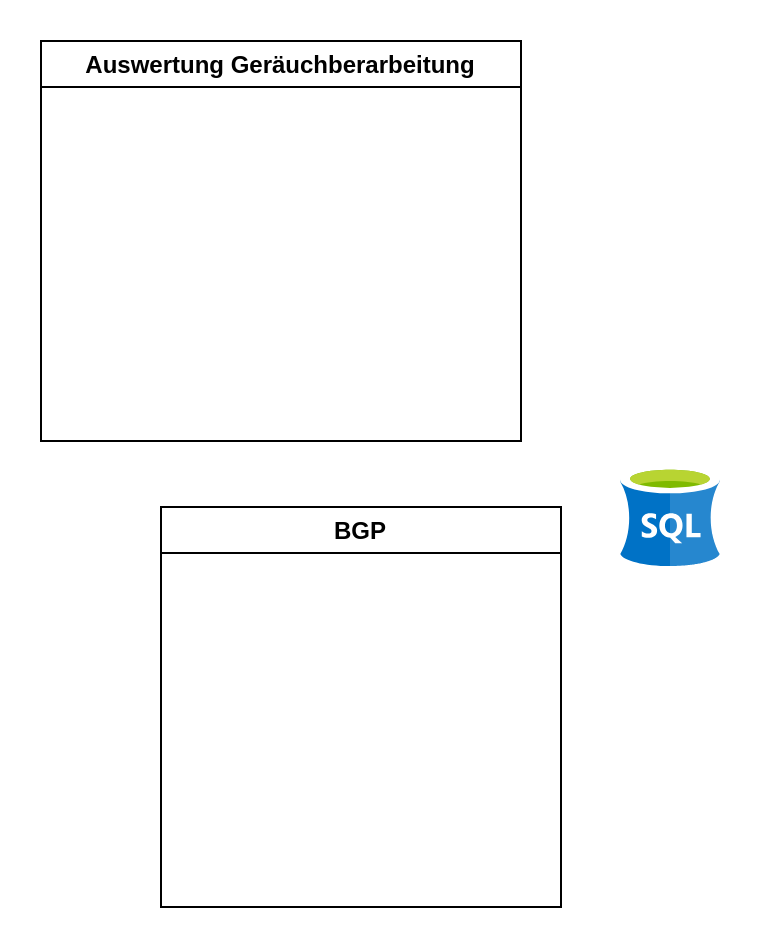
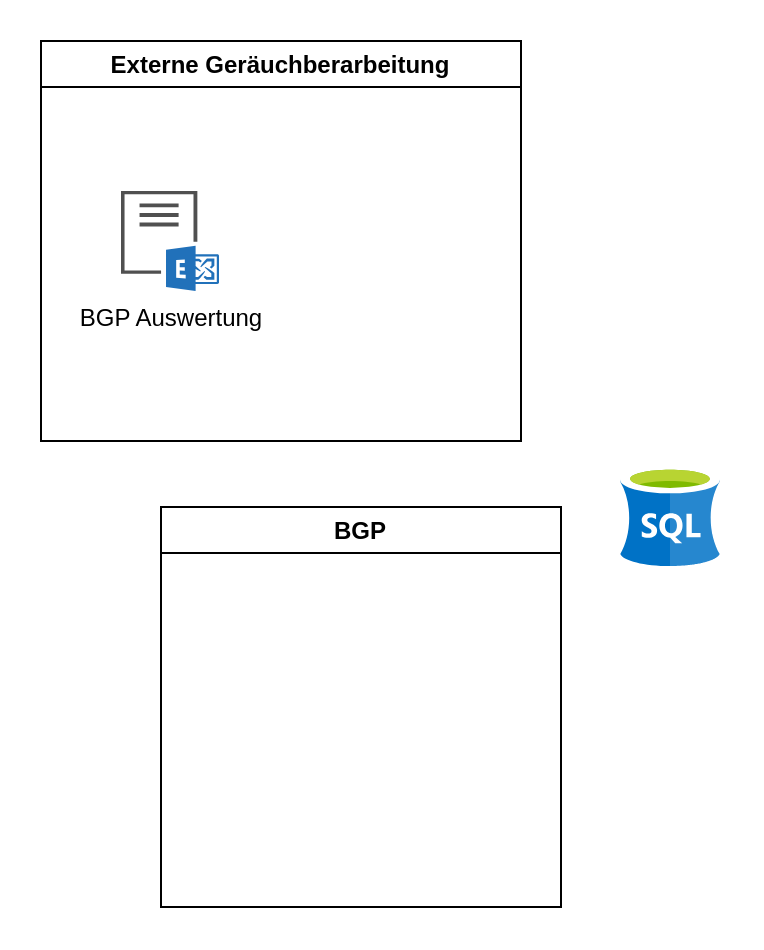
node "Auswertung Geräuchberarbeitung": label "Auswertung Geräuchberarbeitung" -> "Externe Geräuchberarbeitung"
node "BGP Auswertung": added
